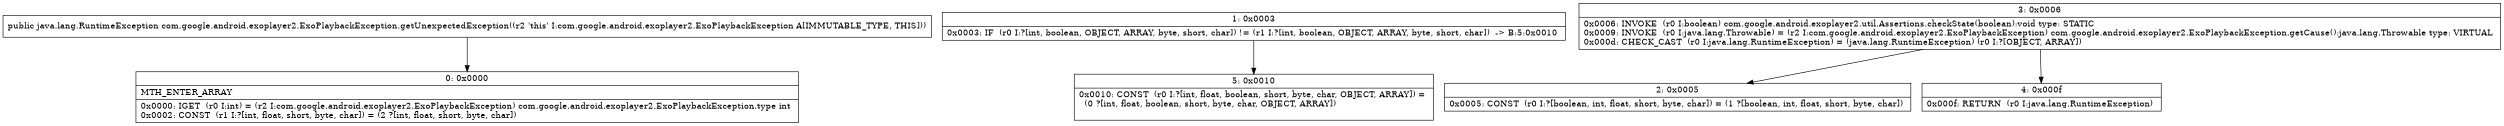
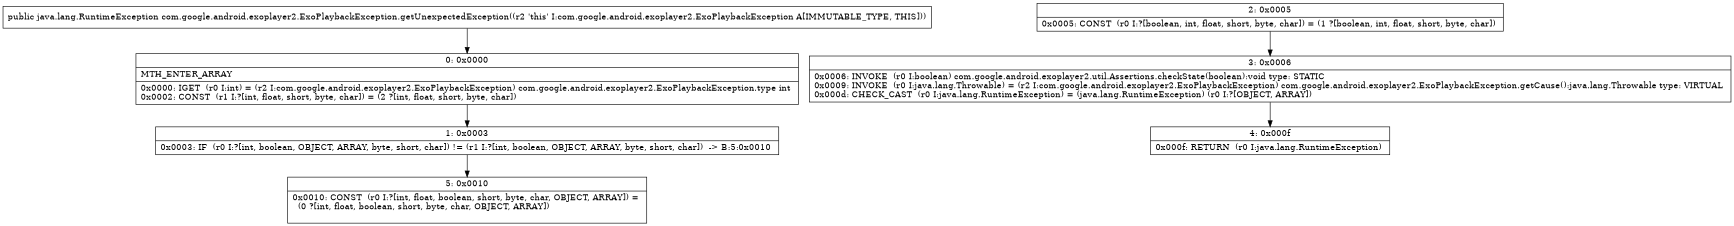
edge "3: 0x0006" -> "2: 0x0005": reversed
edge "0: 0x0000" -> "1: 0x0003": added
